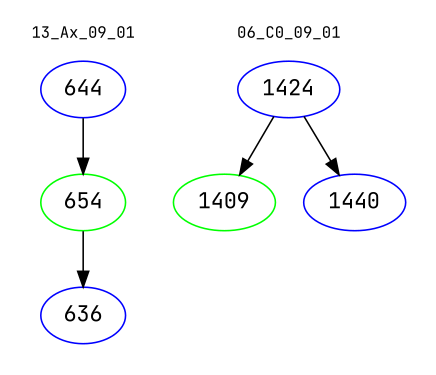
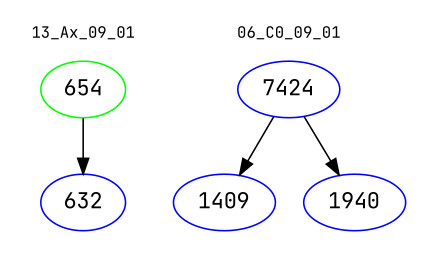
node "644": removed
node "1424": label "1424" -> "7424"
node "1409": color green -> blue
node "1440": label "1440" -> "1940"
node "636": label "636" -> "632"
